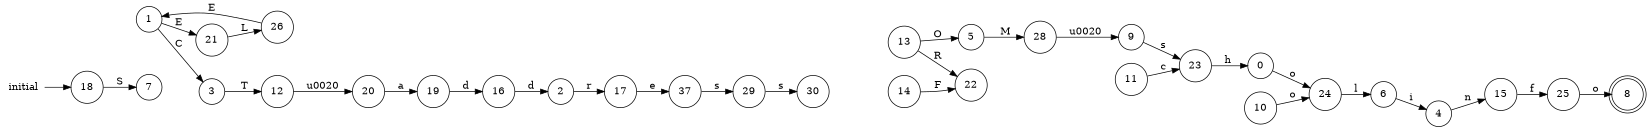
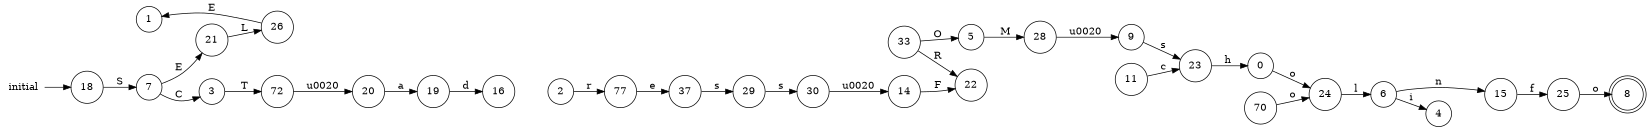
edge "1" -> "21": now "7" -> "21"
node "13": label "13" -> "33"
edge "1" -> "3": now "7" -> "3"
node "12": label "12" -> "72"
edge "16" -> "2": removed, label "d"
node "17": label "17" -> "77"
edge "30" -> "14": added, label "u0020"
edge "4" -> "15": now "6" -> "15"
node "10": label "10" -> "70"
